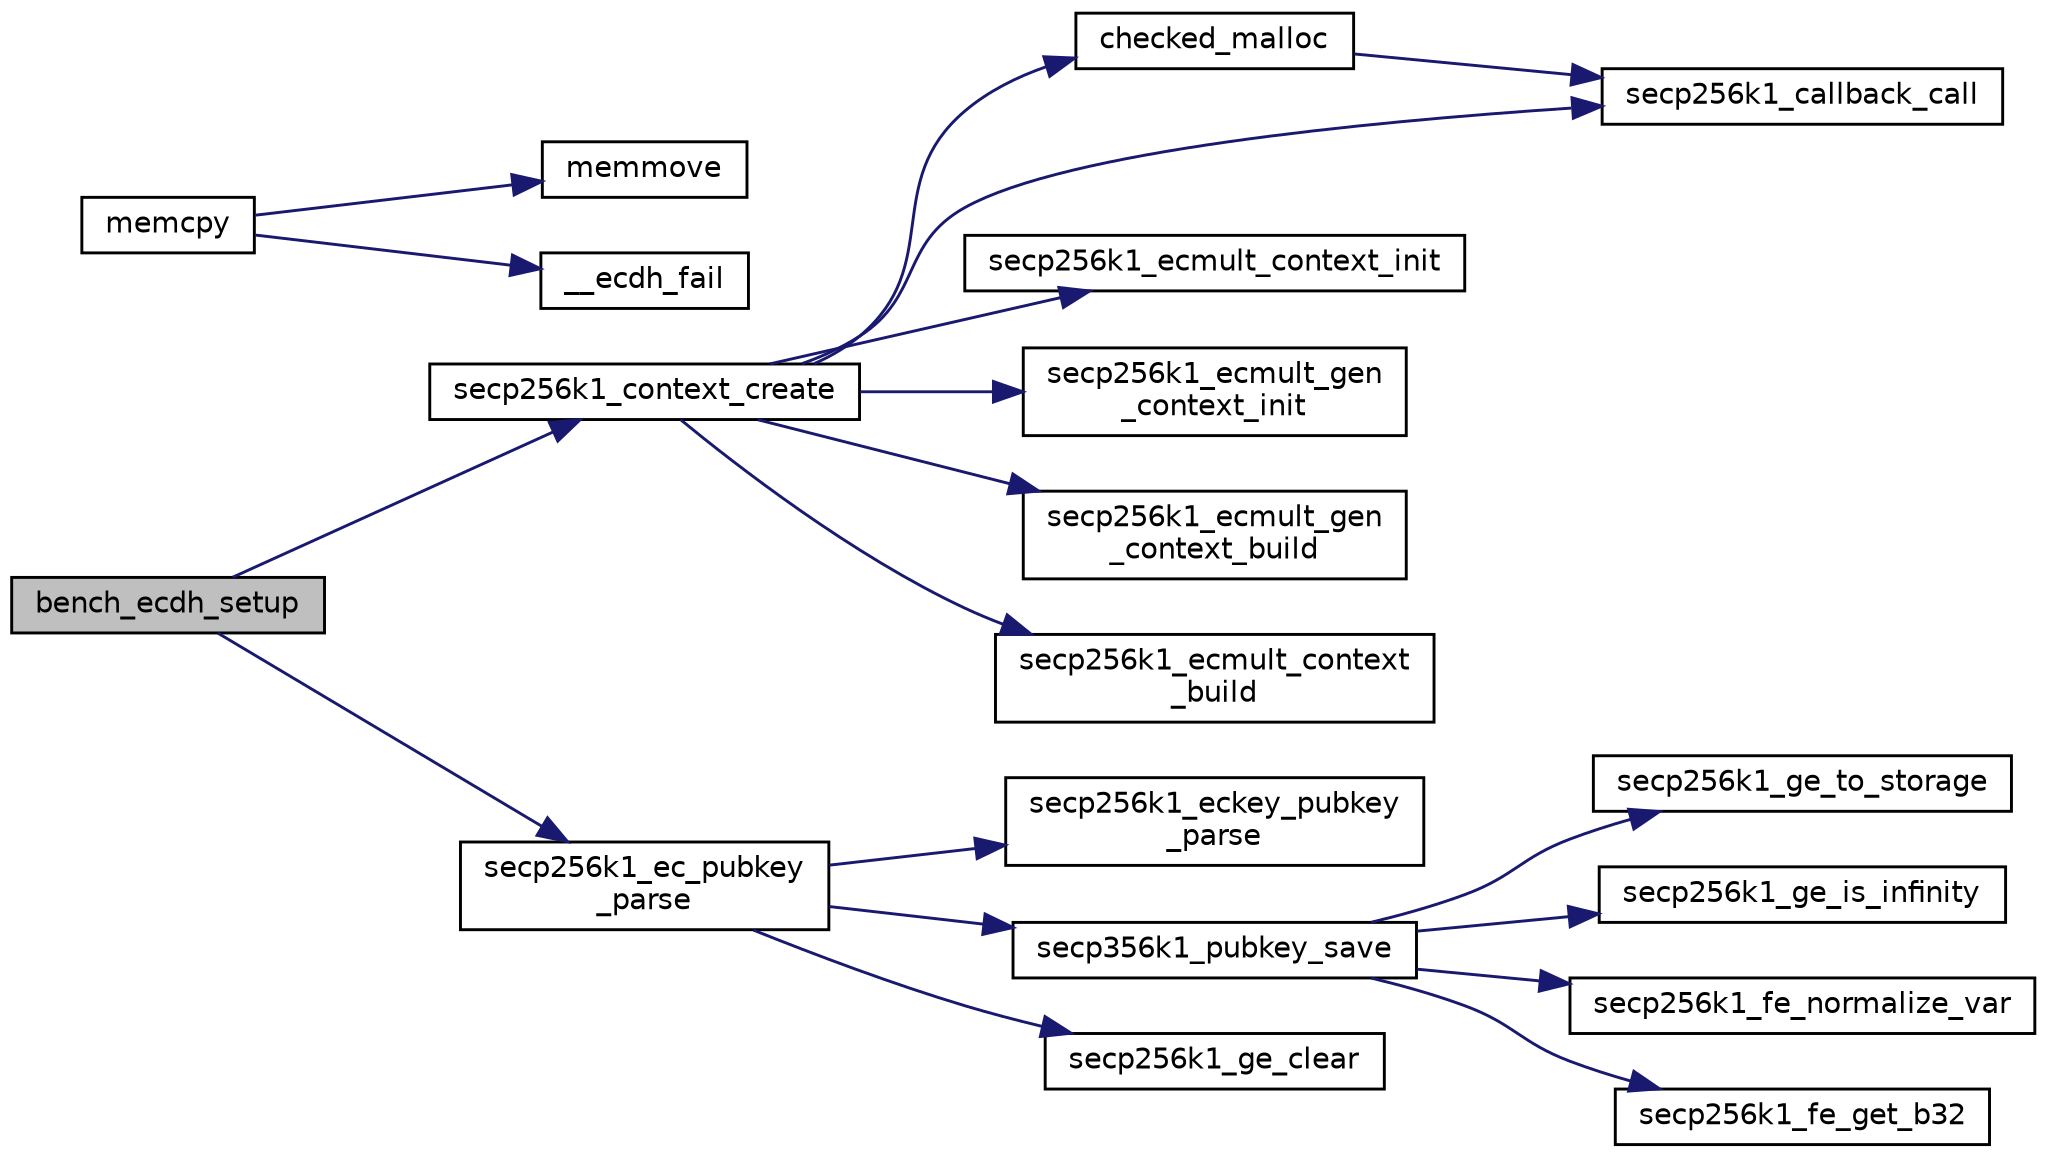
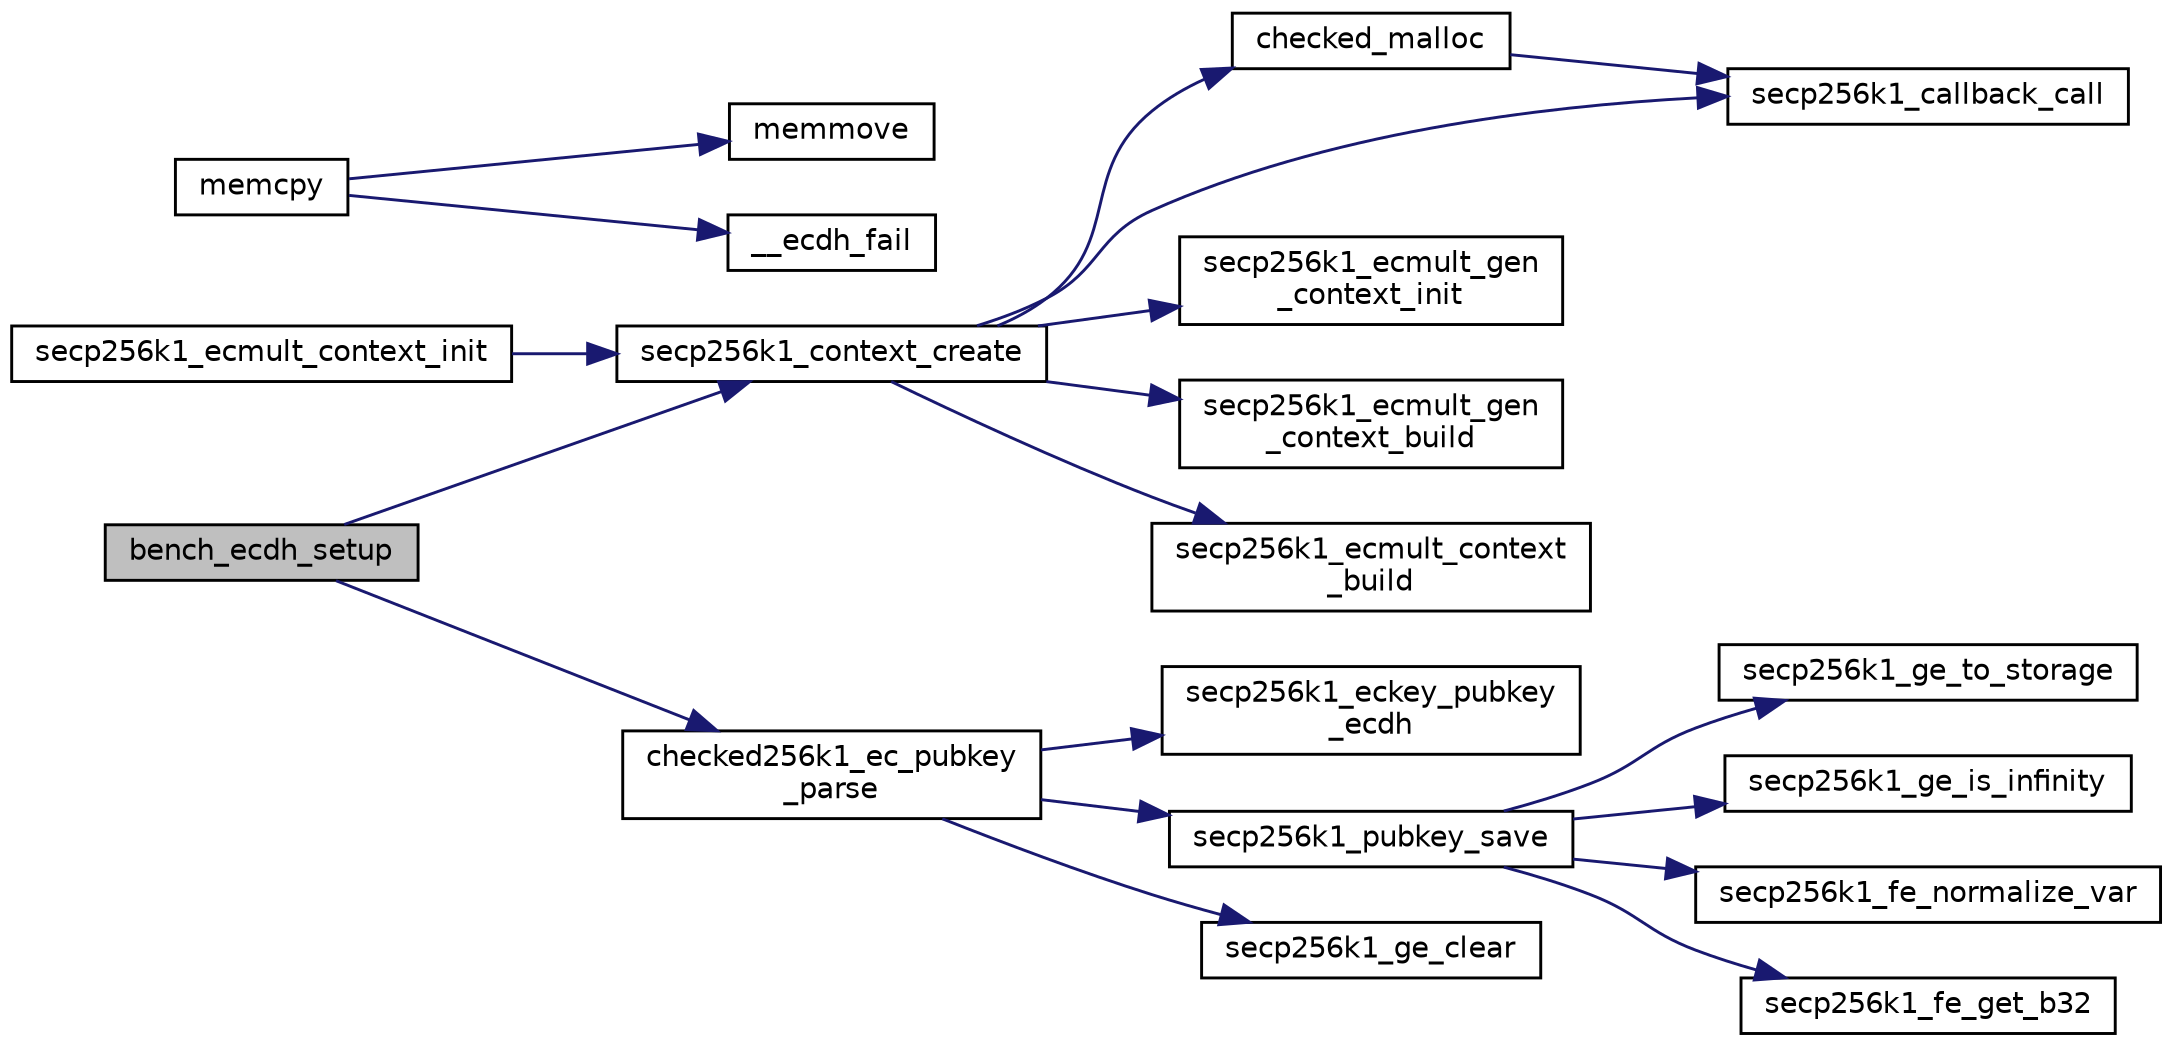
edge "secp256k1_context_create" -> "secp256k1_ecmult_context_init": reversed
node "secp256k1_eckey_pubkey _parse": label "secp256k1_eckey_pubkey _parse" -> "secp256k1_eckey_pubkey _ecdh"
node "secp256k1_ec_pubkey _parse": label "secp256k1_ec_pubkey _parse" -> "checked256k1_ec_pubkey _parse"
node "secp356k1_pubkey_save": label "secp356k1_pubkey_save" -> "secp256k1_pubkey_save"
